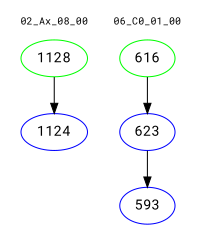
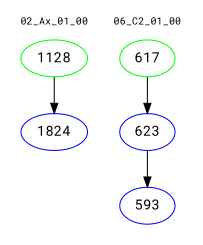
cluster "02_Ax_08_00": label "02_Ax_08_00" -> "02_Ax_01_00"
cluster "06_C0_01_00": label "06_C0_01_00" -> "06_C2_01_00"
node "616": label "616" -> "617"
node "1124": label "1124" -> "1824"
